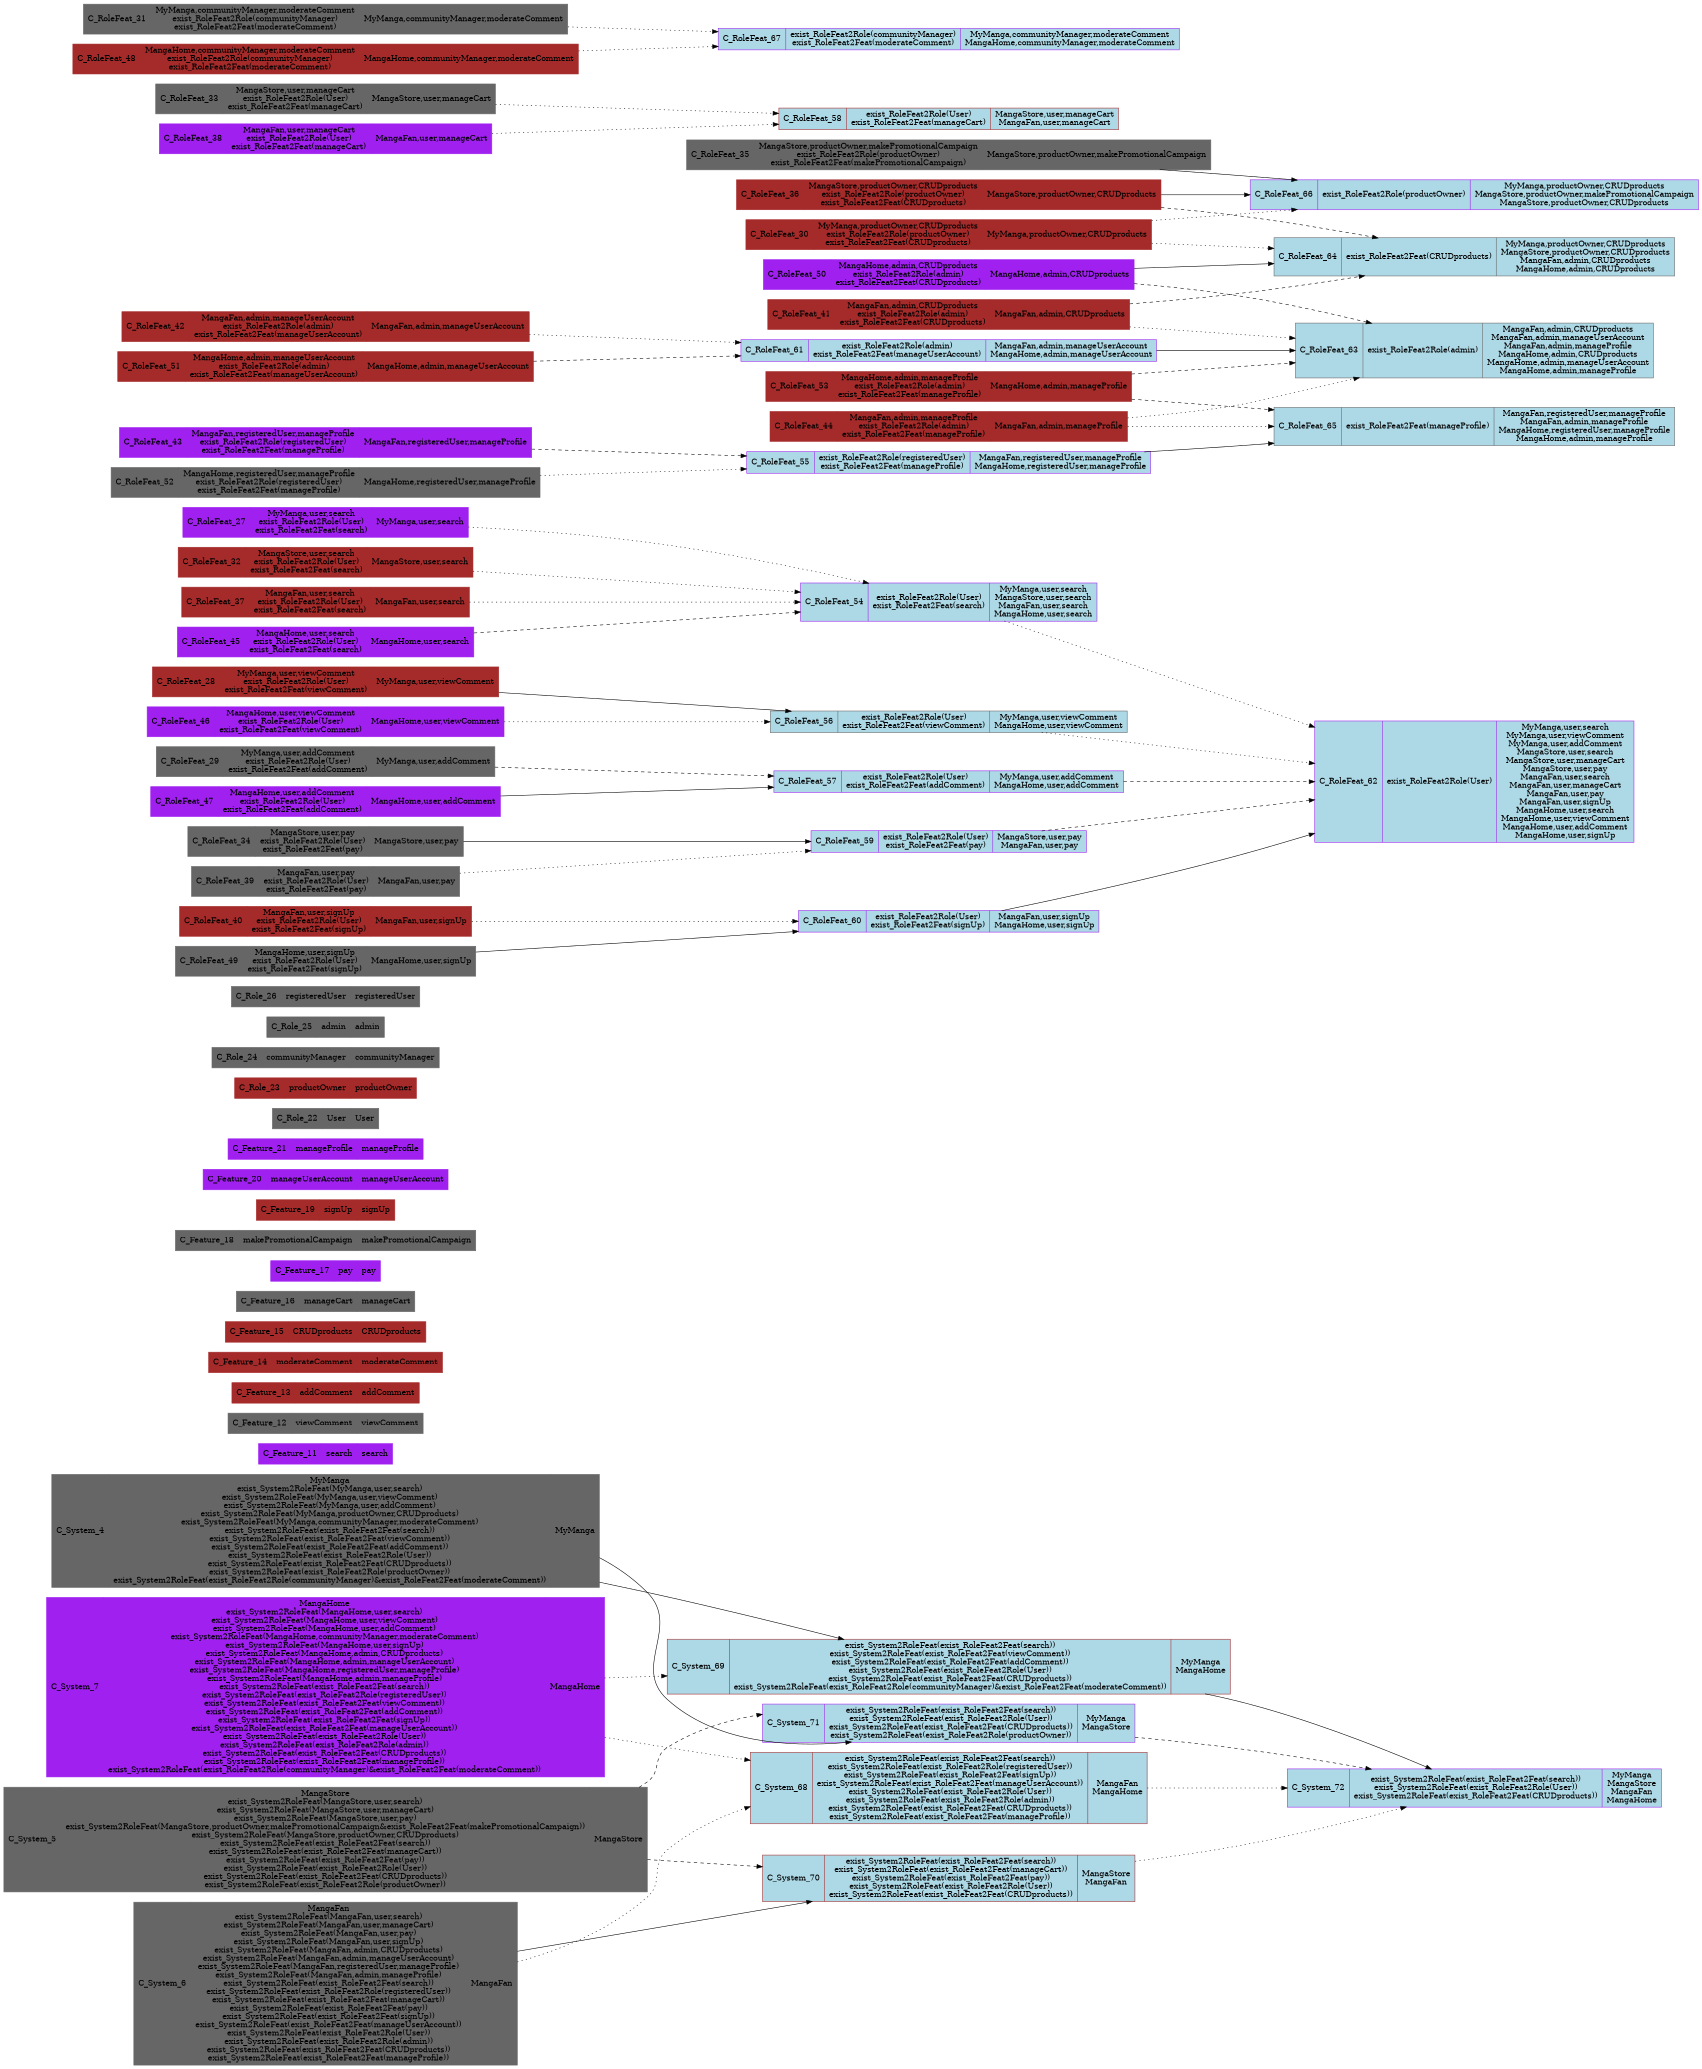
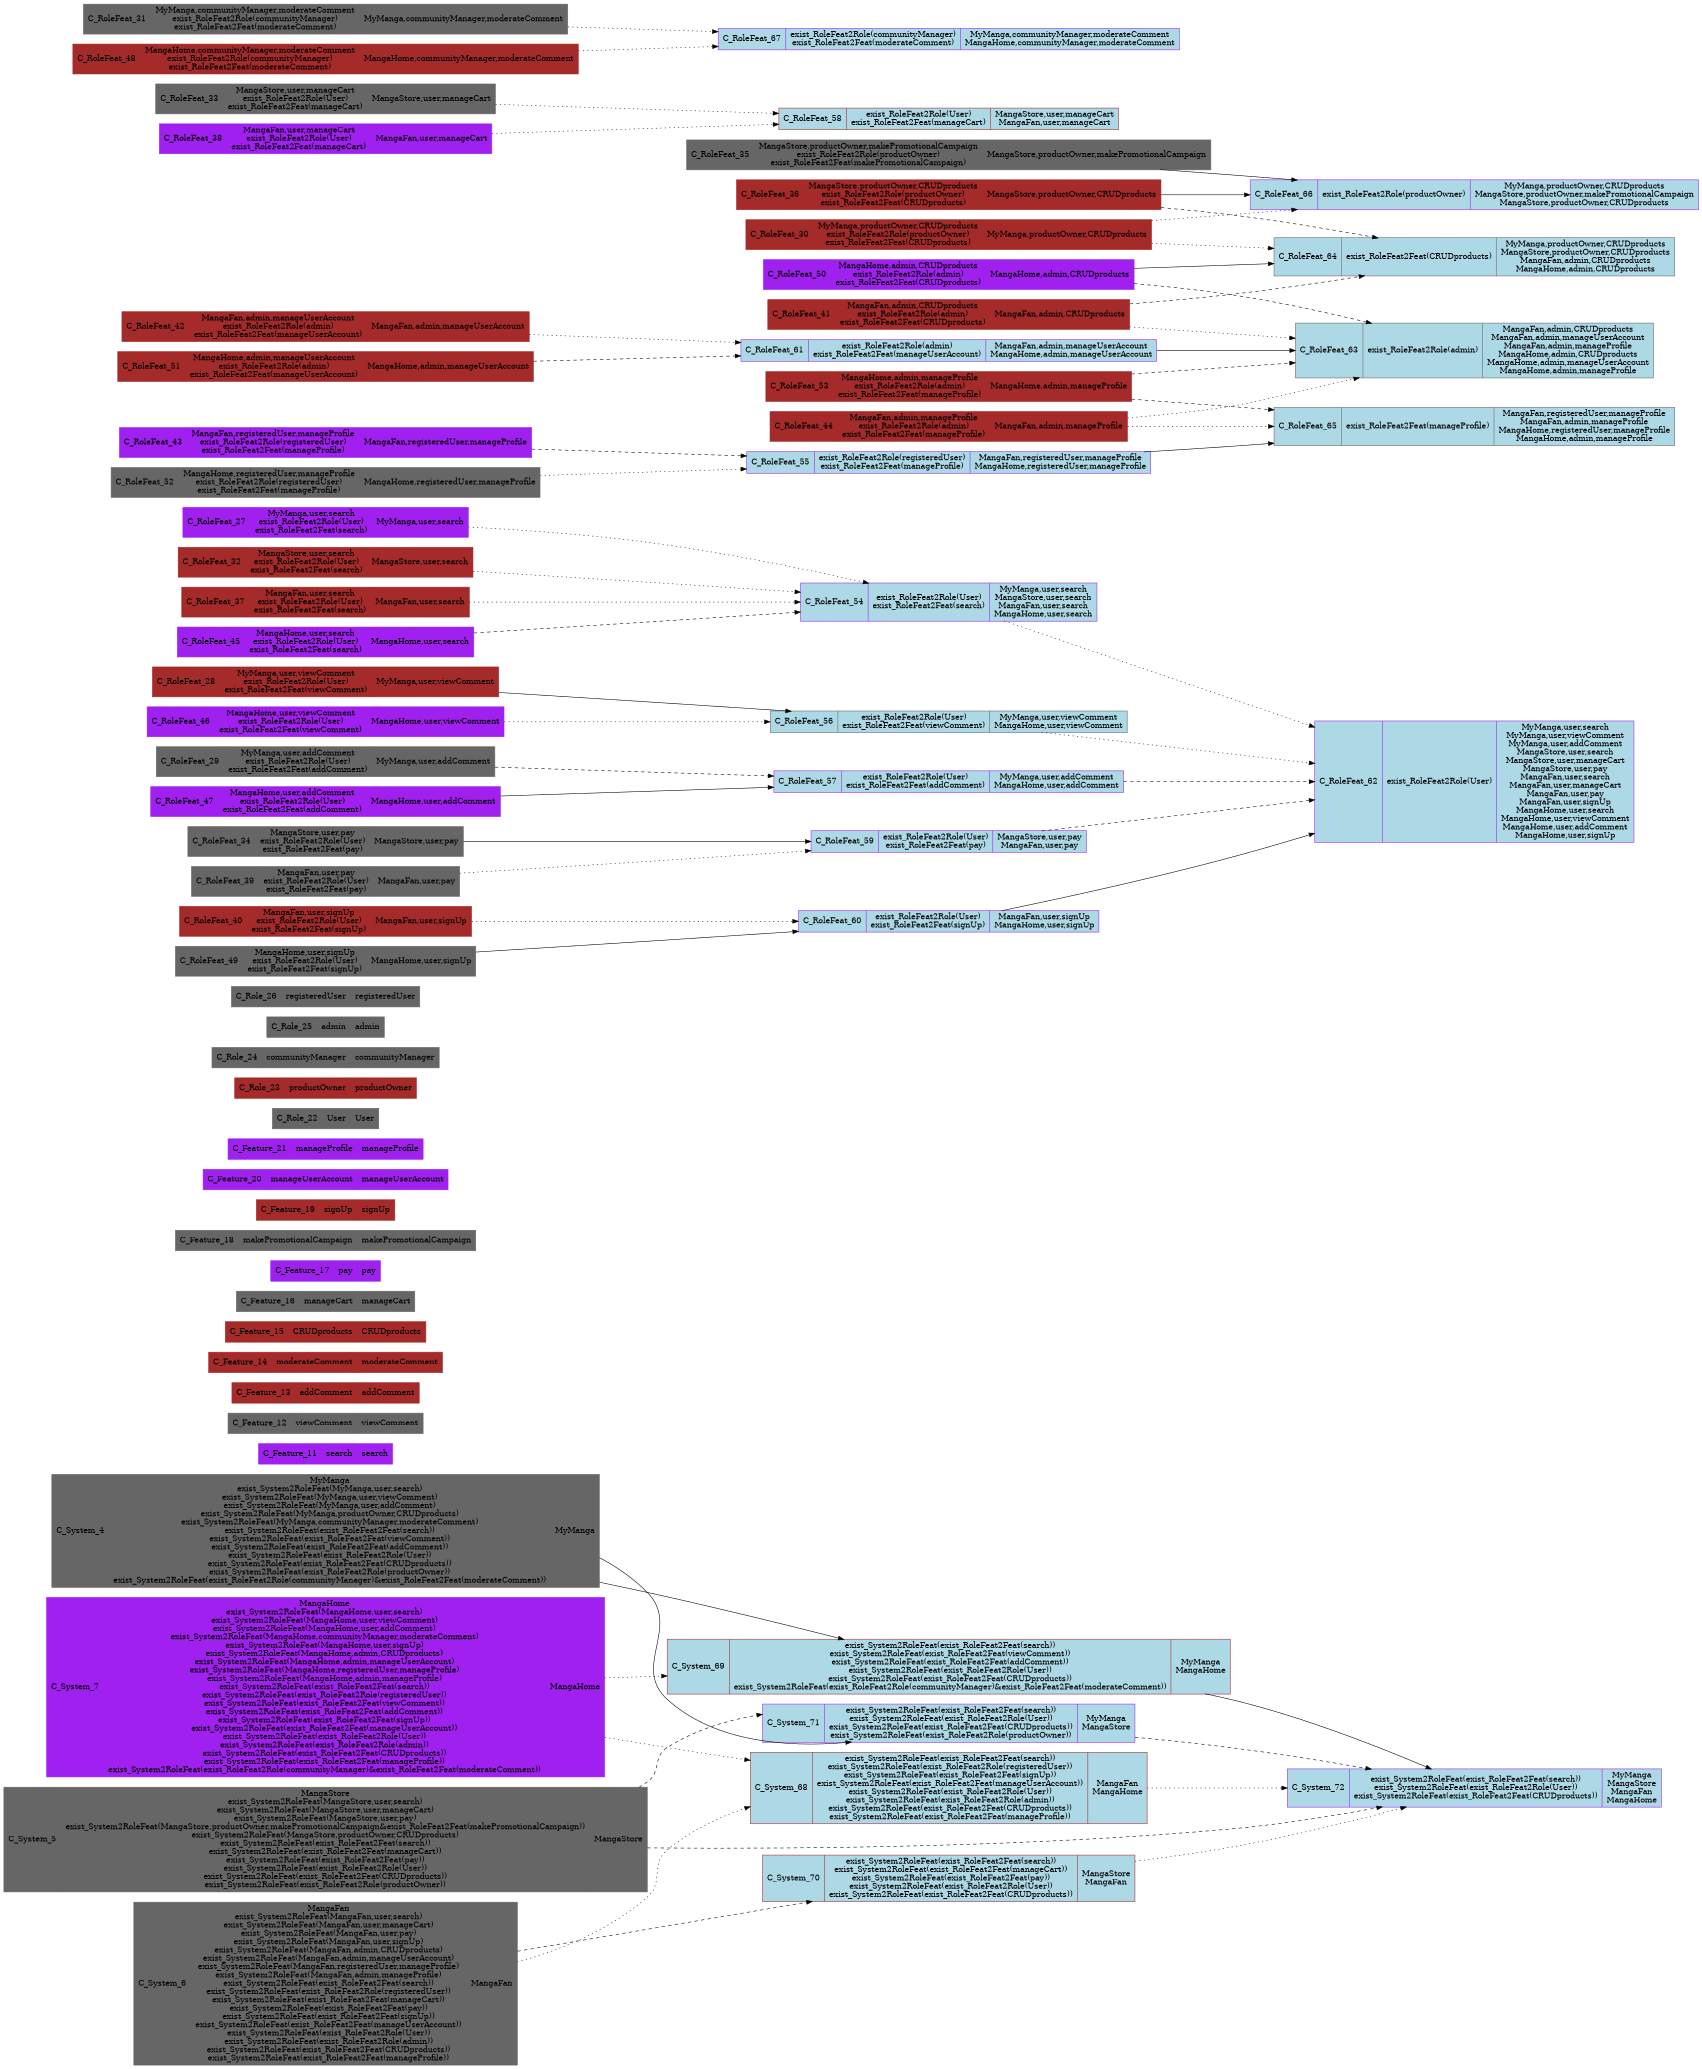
edge "C_System_5" -> "C_System_70": now "C_System_5" -> "C_System_72"
edge "C_System_6" -> "C_System_70": style solid -> dashed
